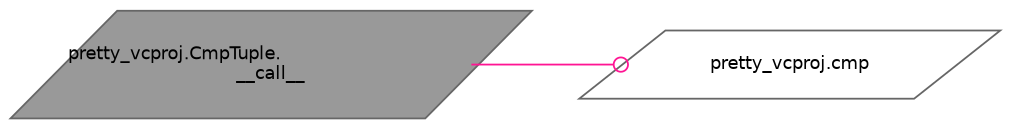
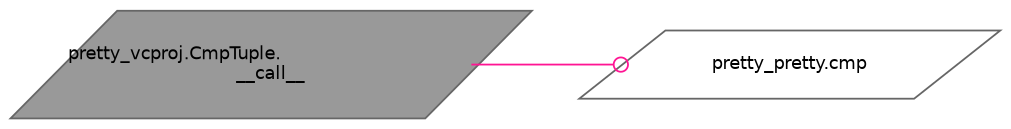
node "pretty_vcproj.cmp": label "pretty_vcproj.cmp" -> "pretty_pretty.cmp"
